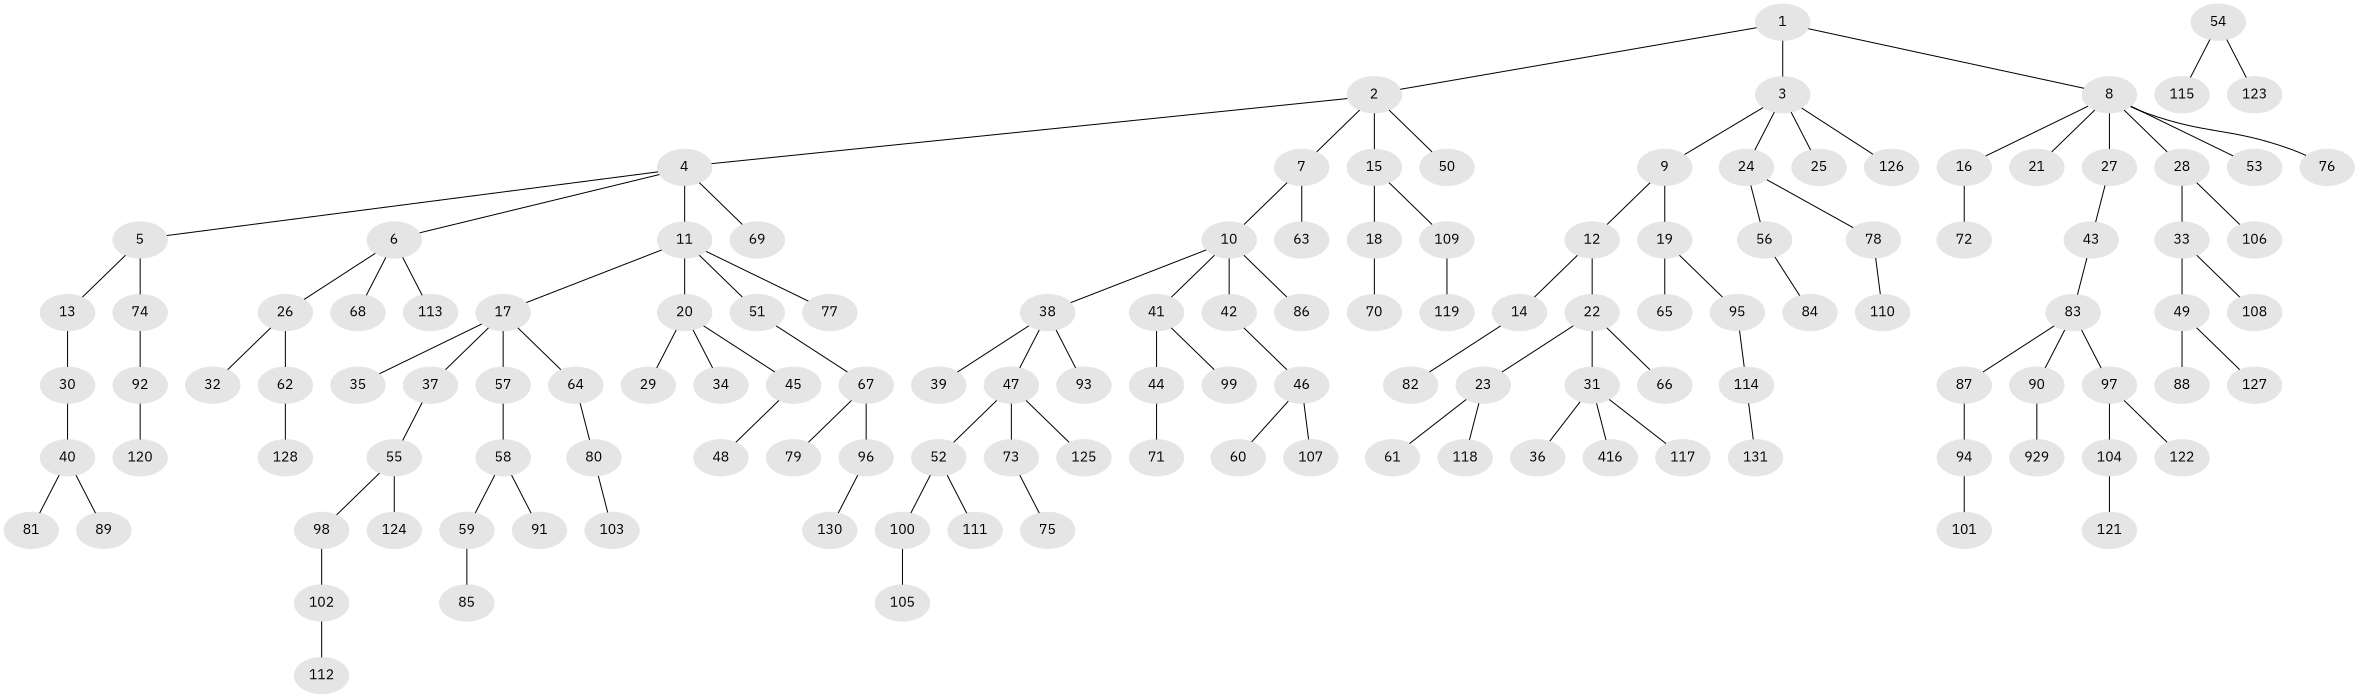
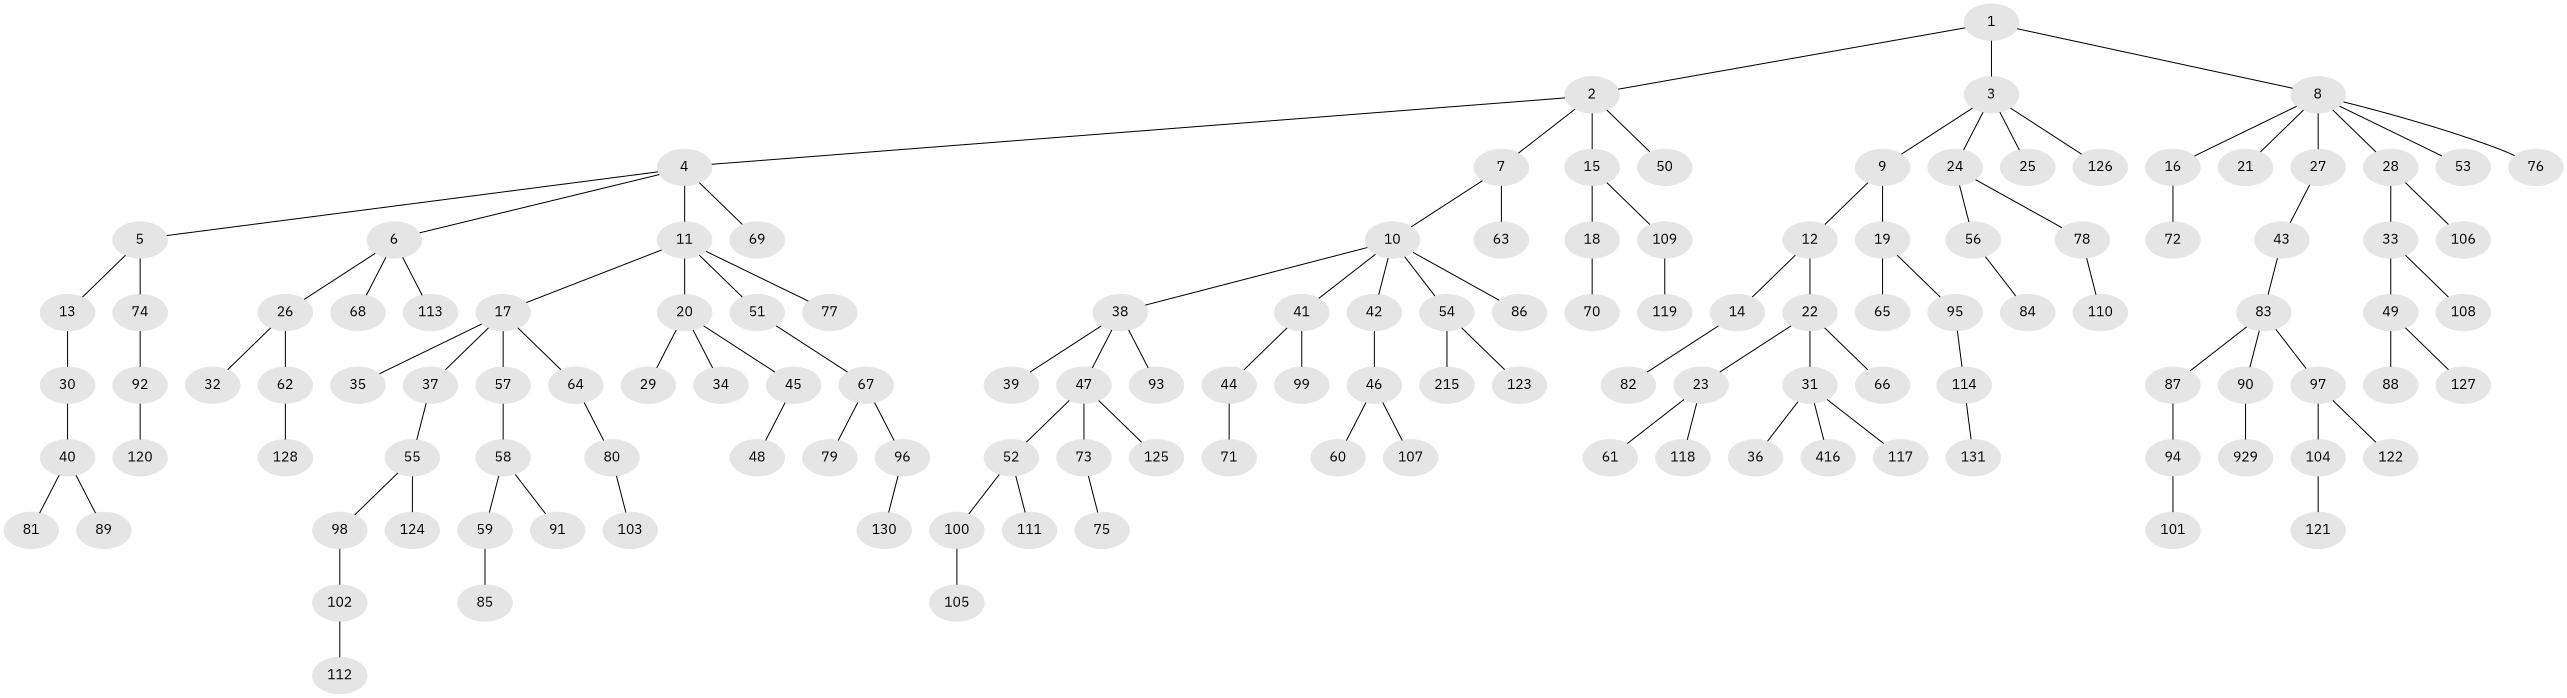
node "115": label "115" -> "215"
edge "10" -- "54": added
